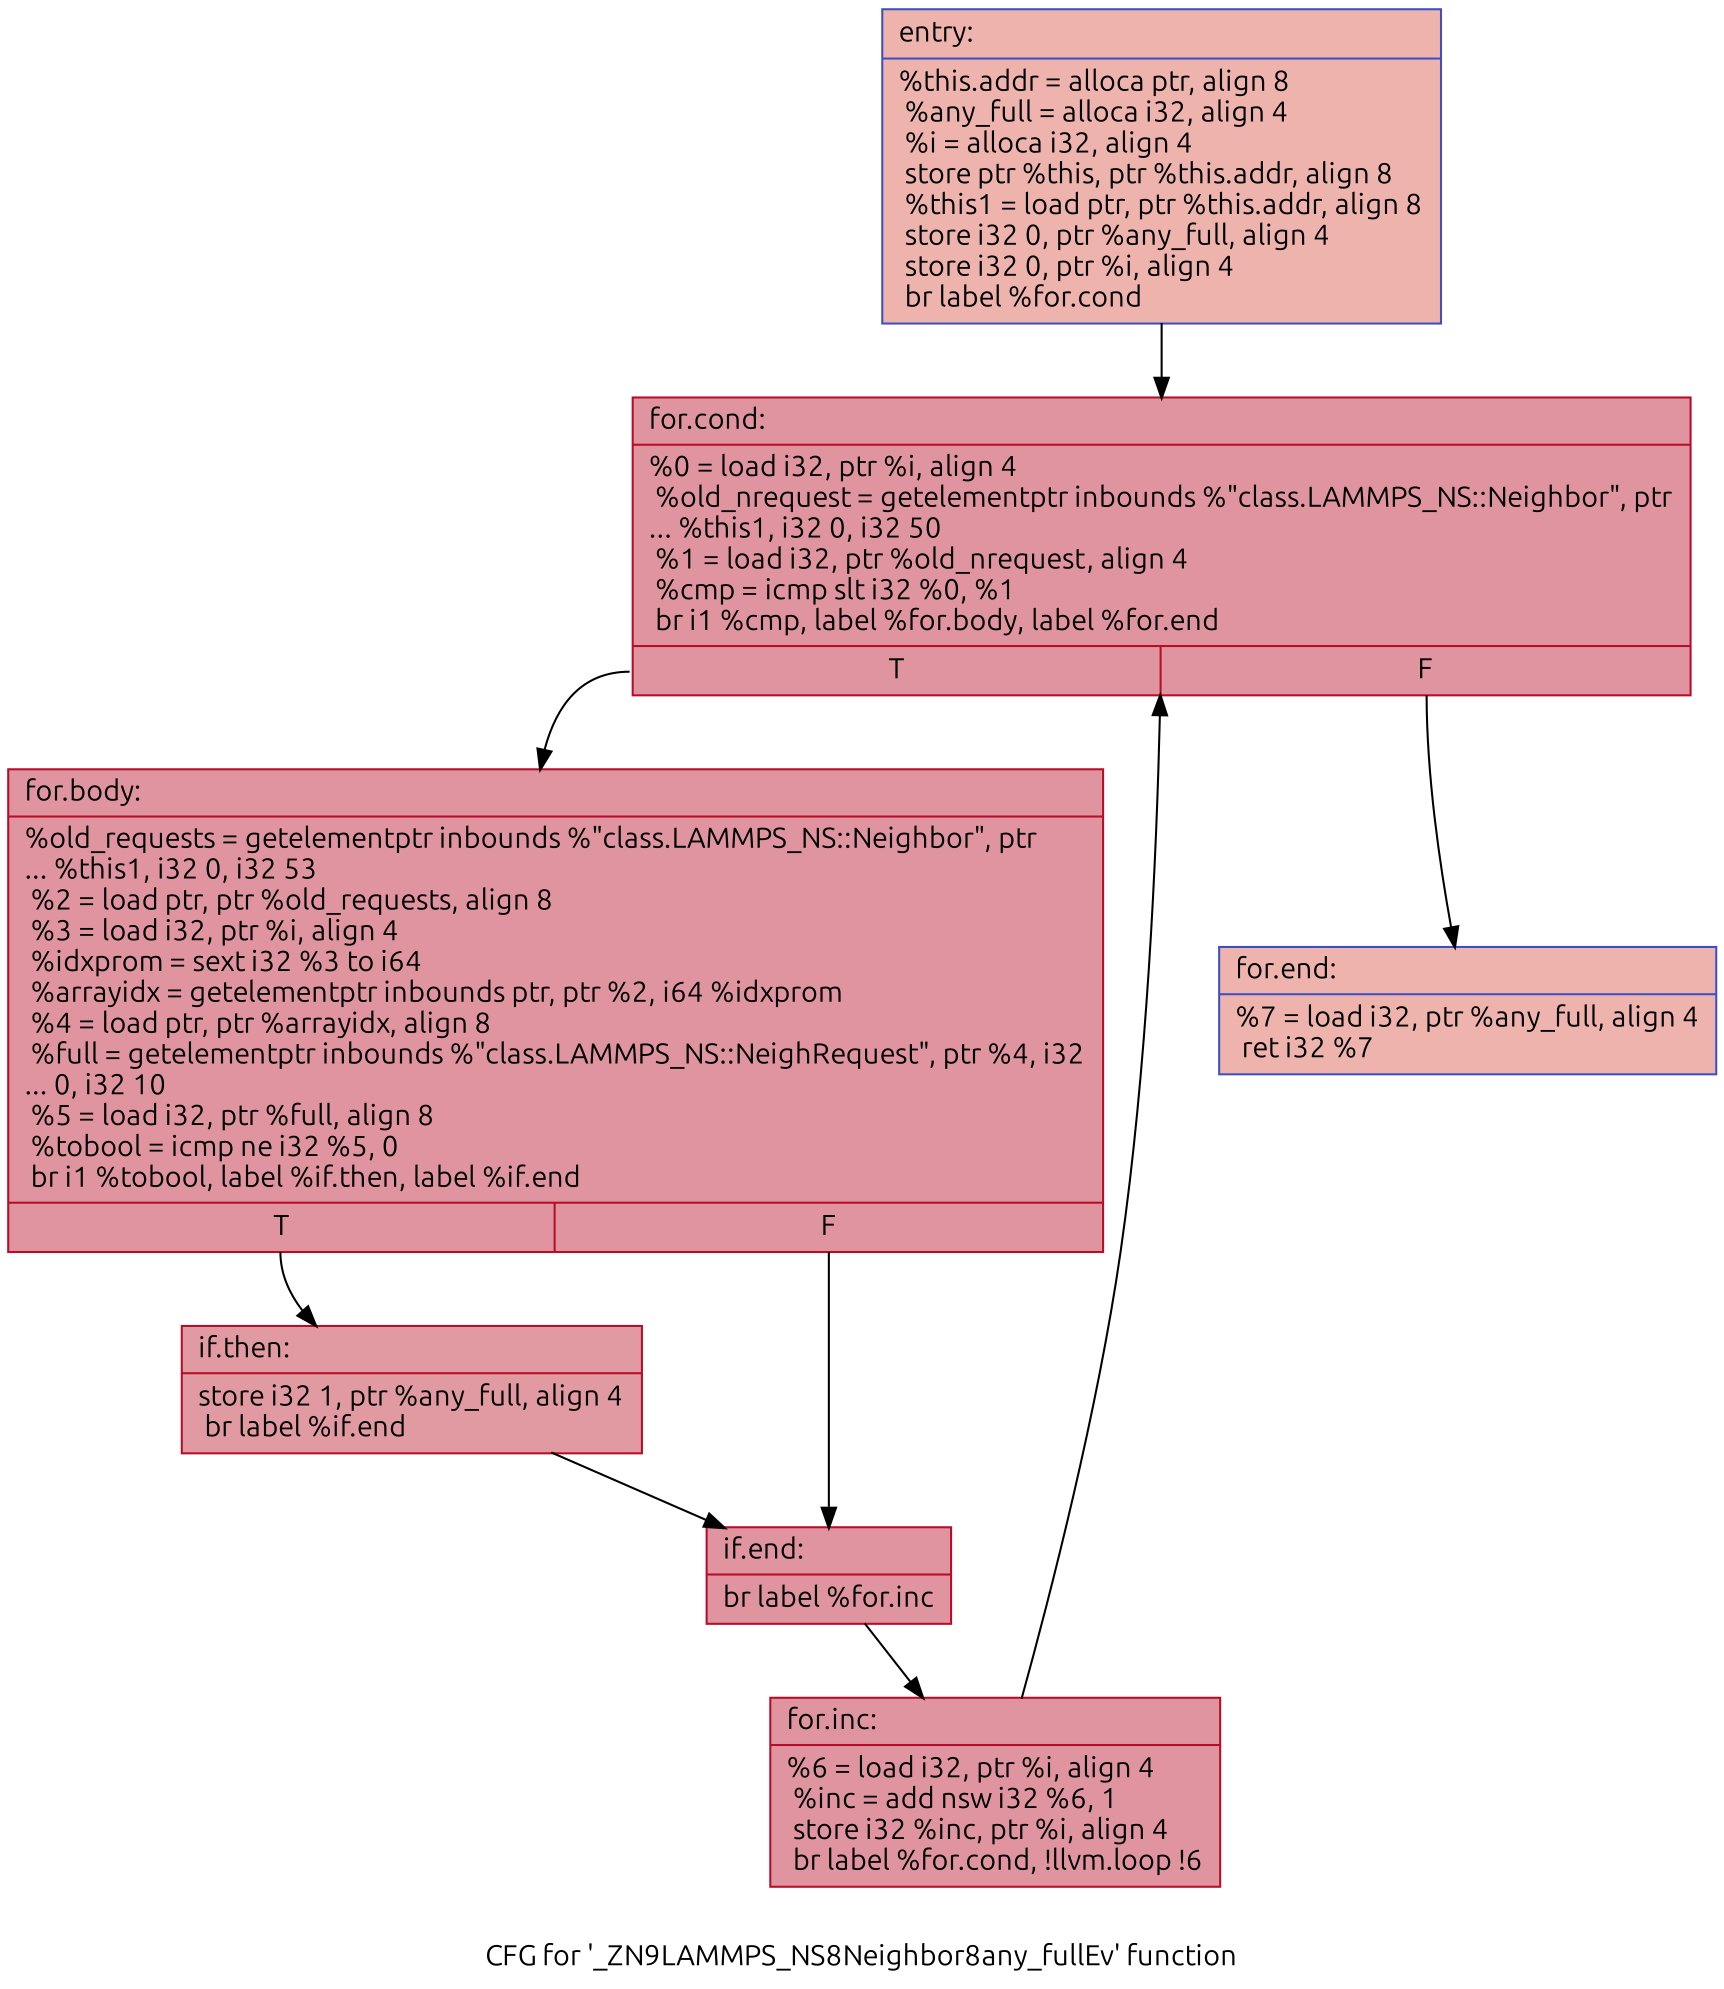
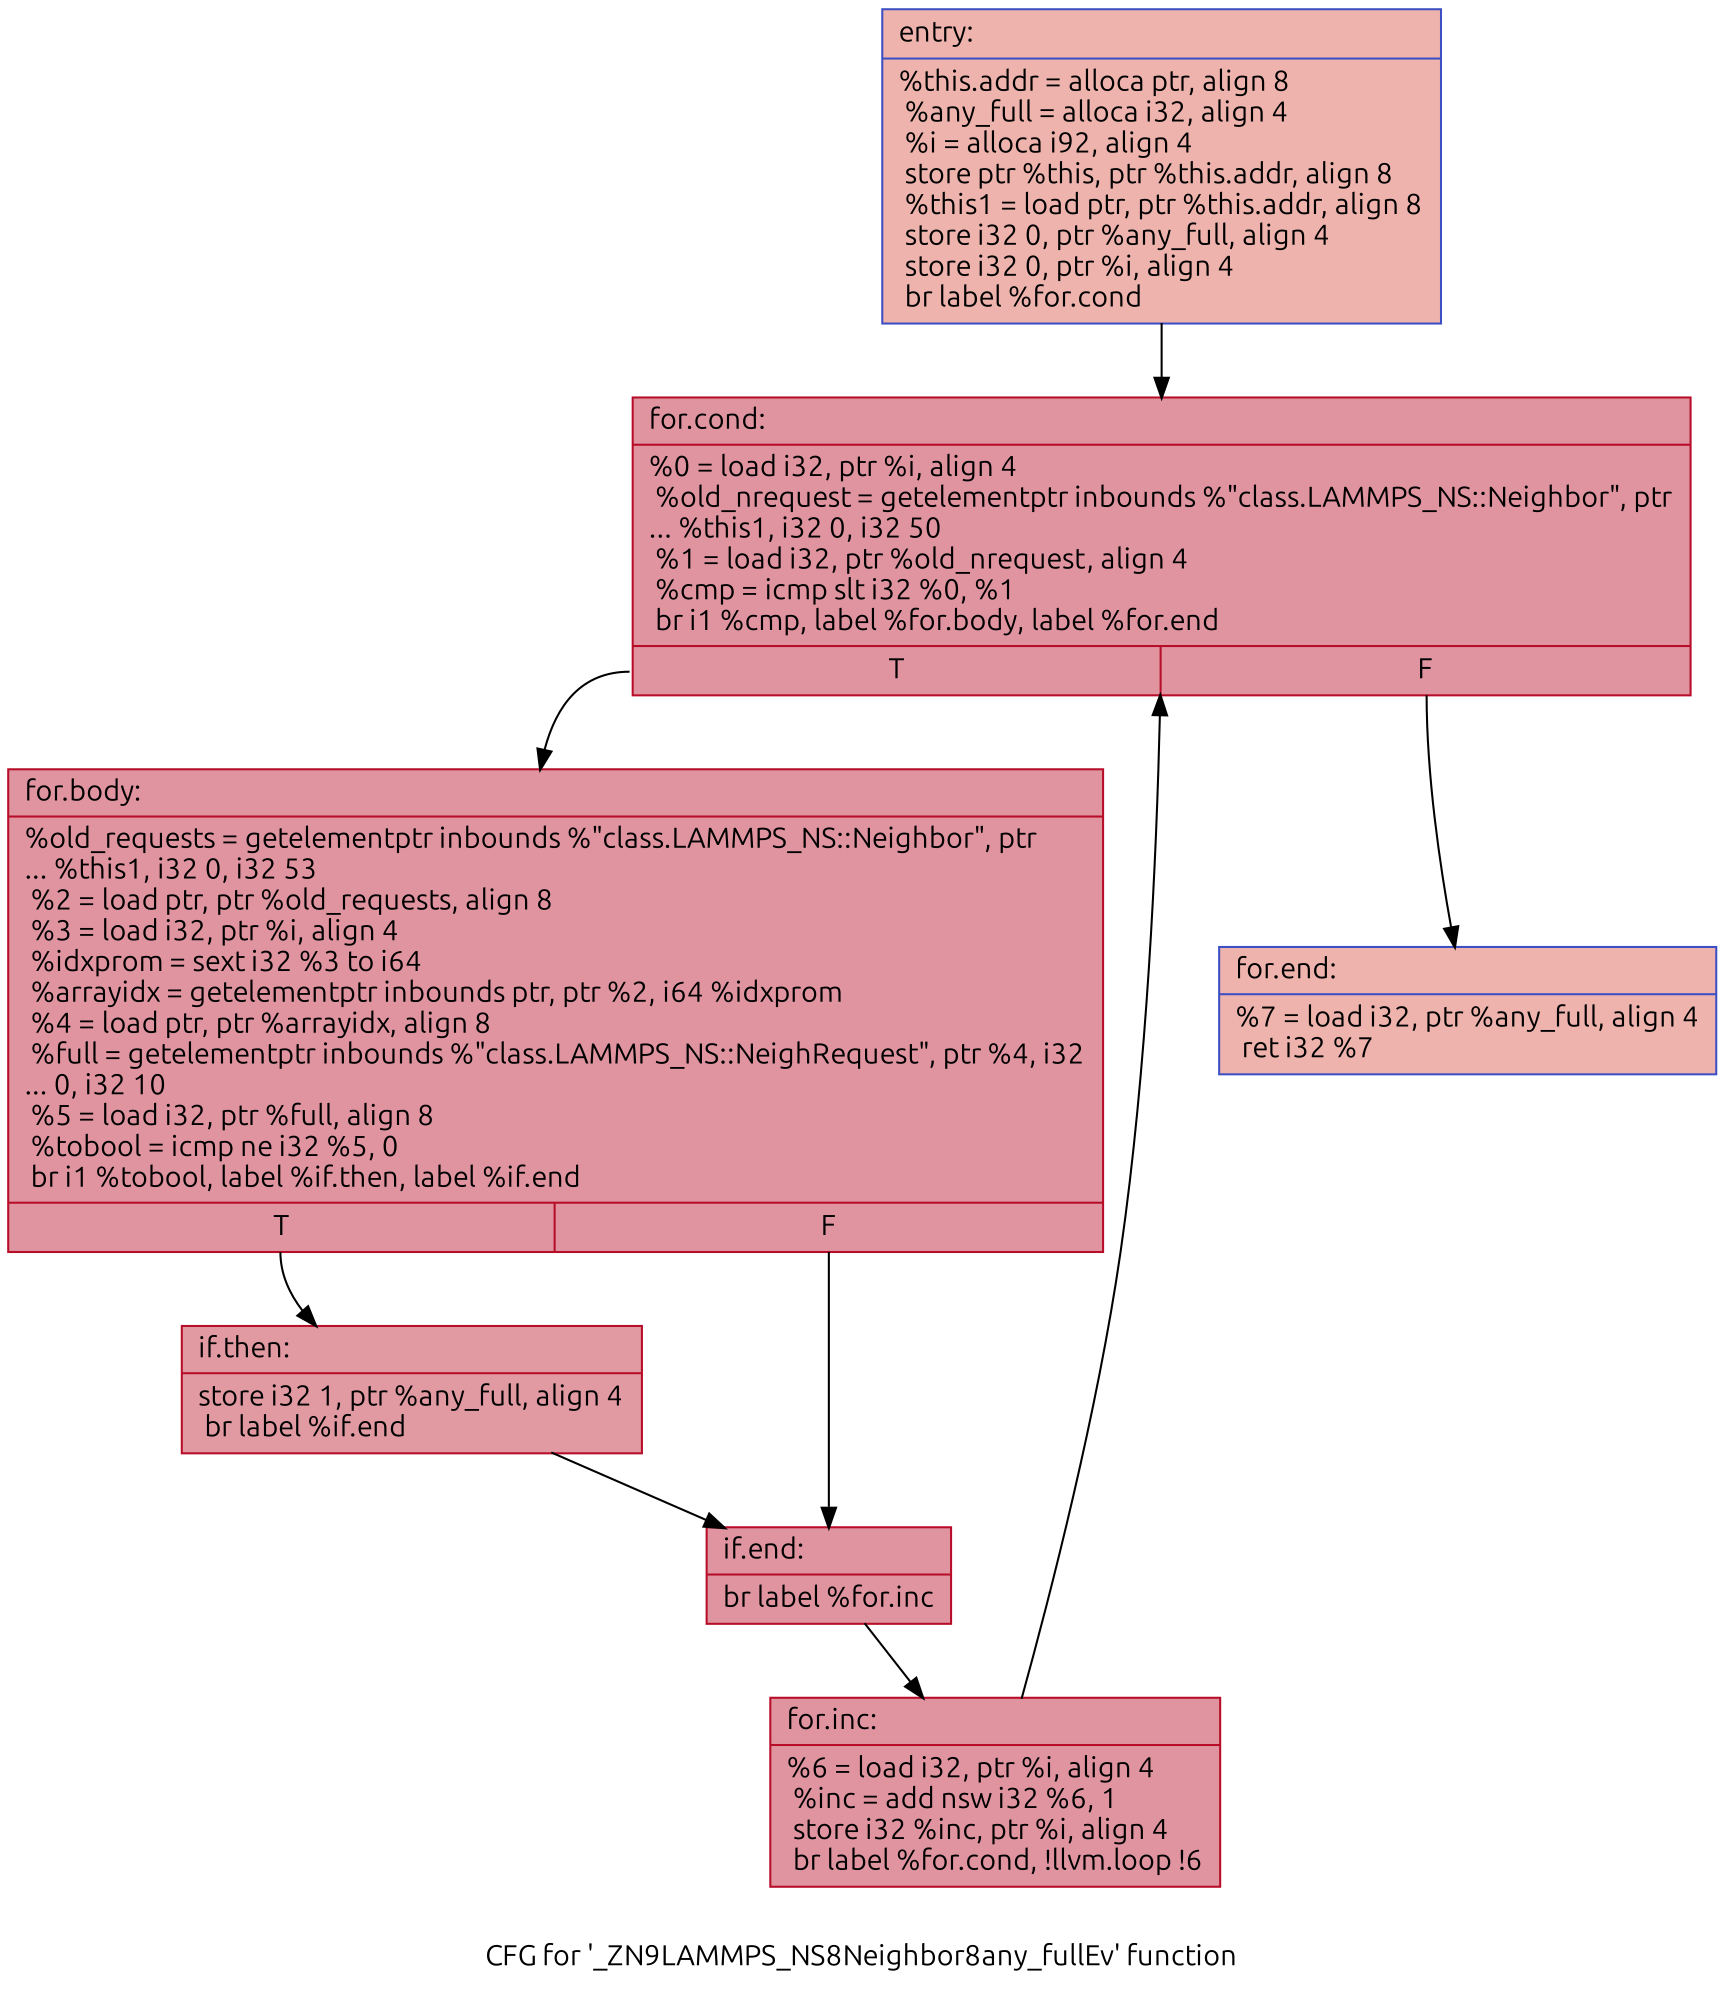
node "entry:": text "%i = alloca i32, align 4" -> "%i = alloca i92, align 4"
